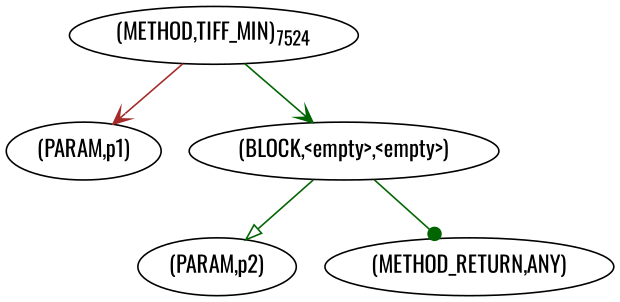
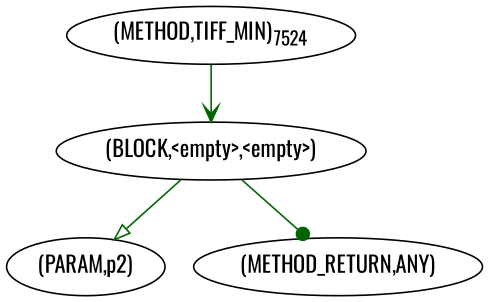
node "(PARAM,p1)": removed
